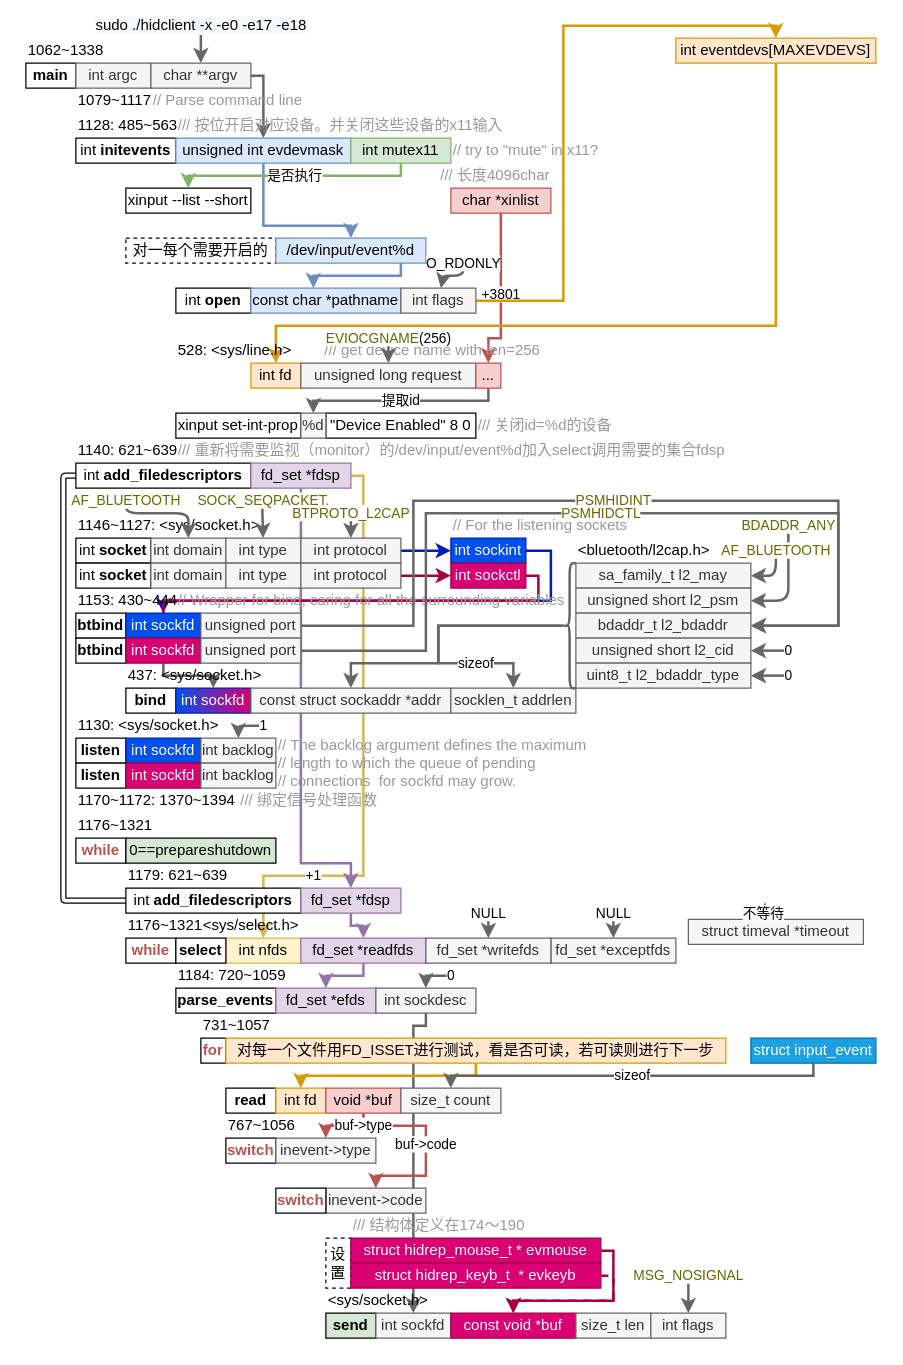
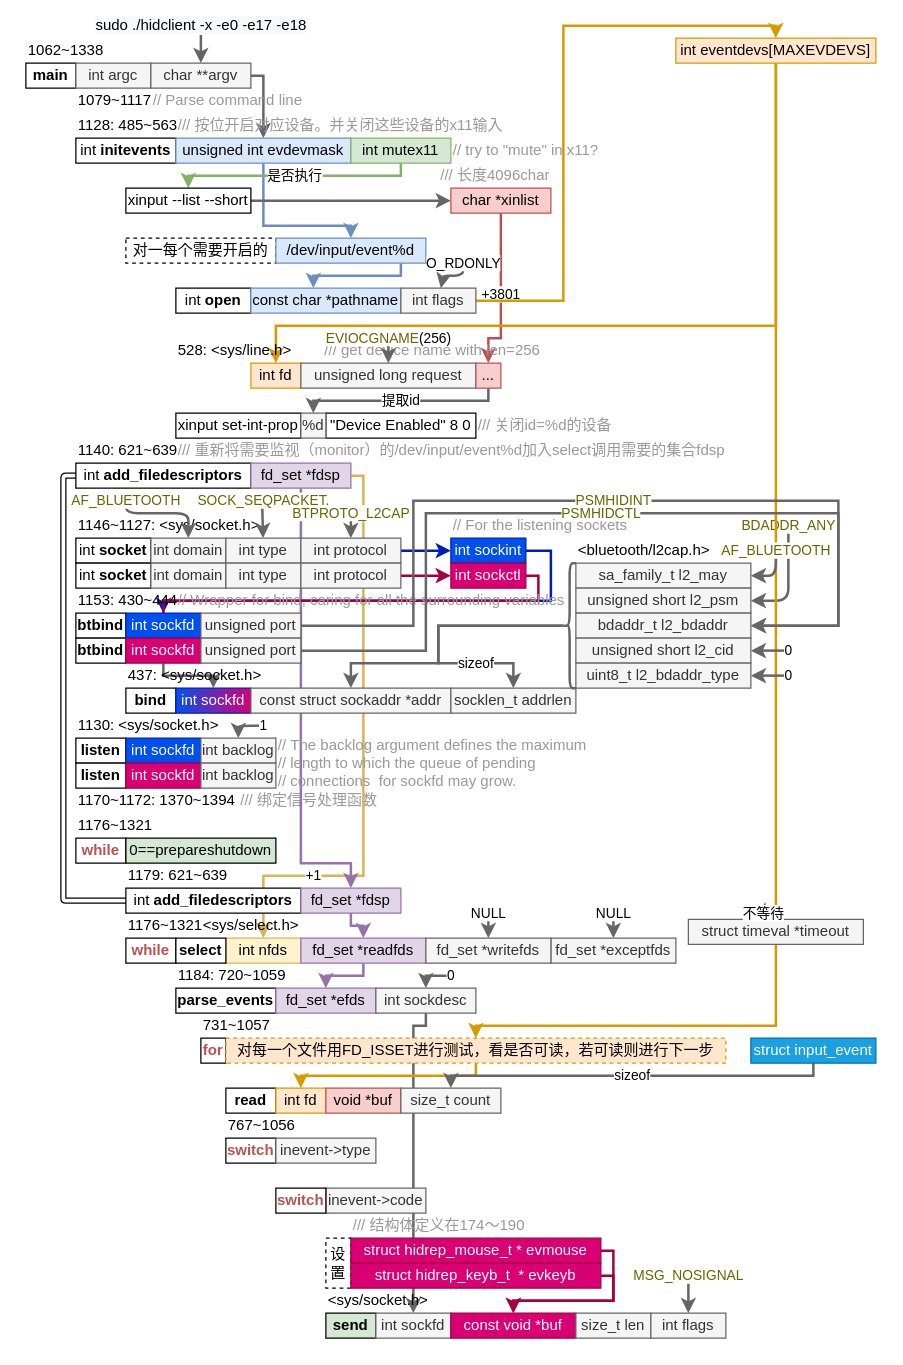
edge "xinput --list --short" -> "char *xinlist": added
edge "int eventdevs[MAXEVDEVS]" -> "对每一个文件用FD_ISSET进行测试，看是否可读，若可读则进行下一步": added
node "对每一个文件用FD_ISSET进行测试，看是否可读，若可读则进行下一步": style solid -> dashed
edge "void *buf" -> "inevent->type": removed, label "buf->type"
edge "void *buf" -> "inevent->code": removed, label "buf->code"
edge "struct hidrep_keyb_t * evkeyb" -> "const void *buf": style dashed -> solid
